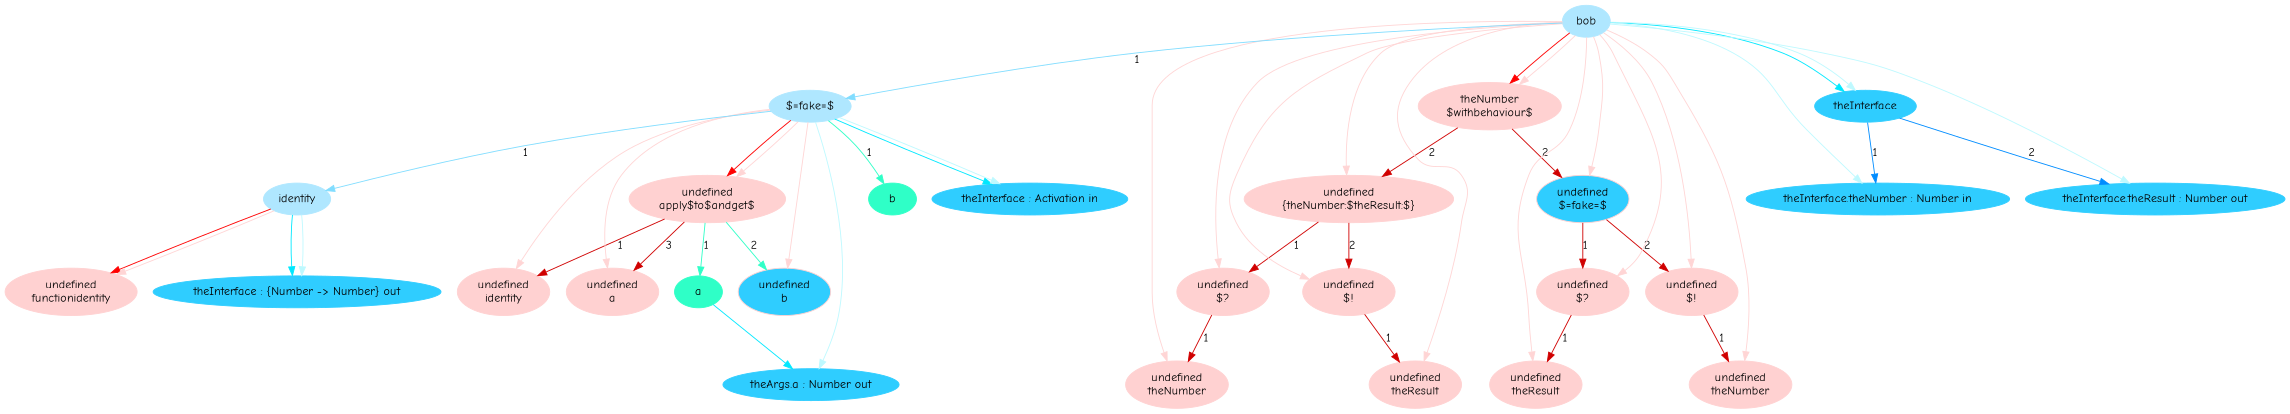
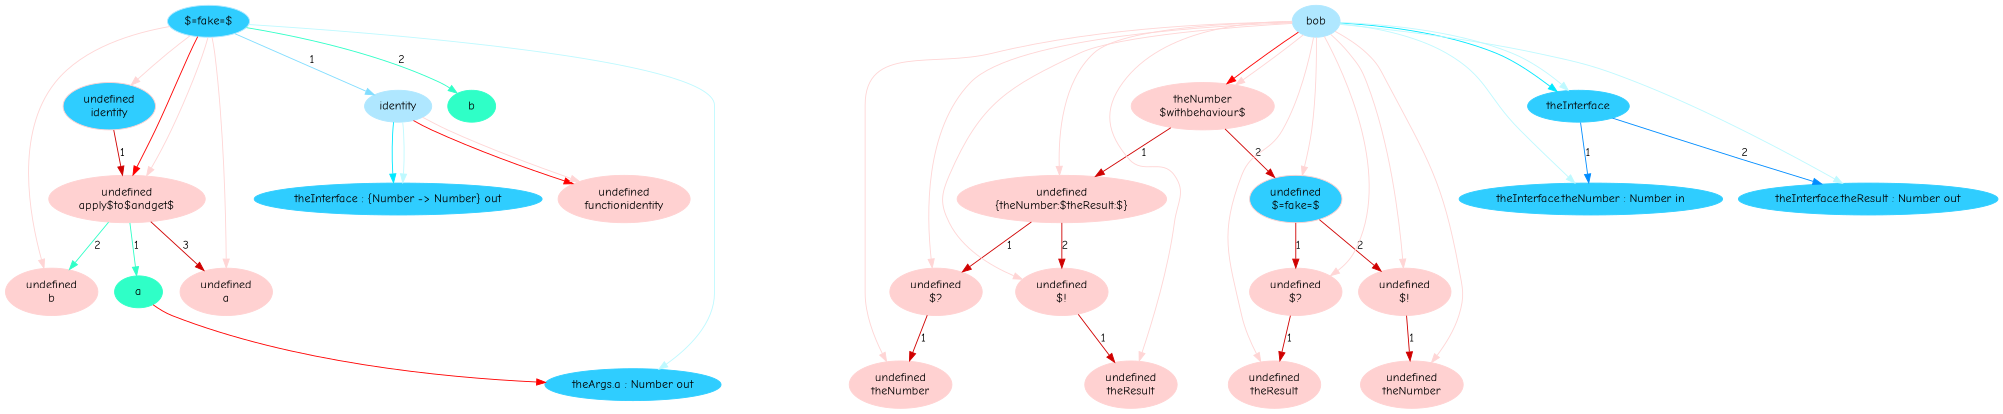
edge "bob" -> "$=fake=$": removed, label "1"
node "$=fake=$": fillcolor #afe7ff -> #2fcdff
edge "$=fake=$" -> "b": label "1" -> "2"
edge "theNumber $withbehaviour$" -> "undefined {theNumber:$theResult:$}": label "2" -> "1"
node "theInterface : Activation in": removed
edge "undefined apply$to$andget$" -> "undefined identity": reversed
node "undefined identity": fillcolor #ffd1d1 -> #2fcdff
node "undefined b": fillcolor #2fcdff -> #ffd1d1
edge "a" -> "theArgs.a : Number out": color #00e8ff -> #ff0000
